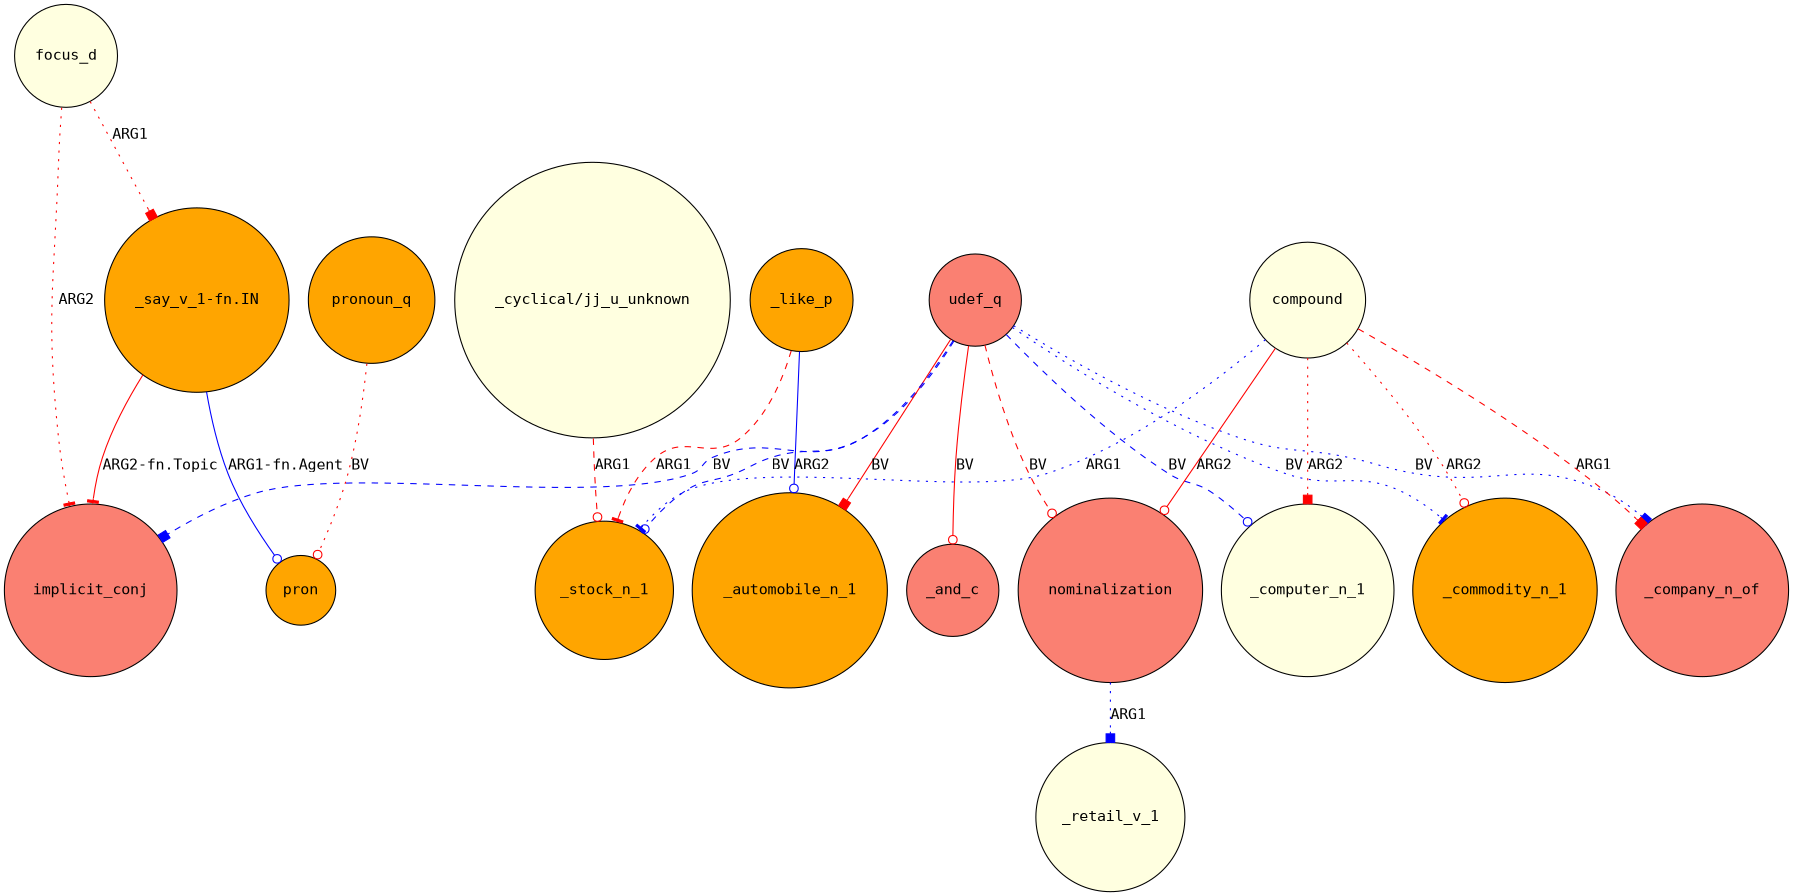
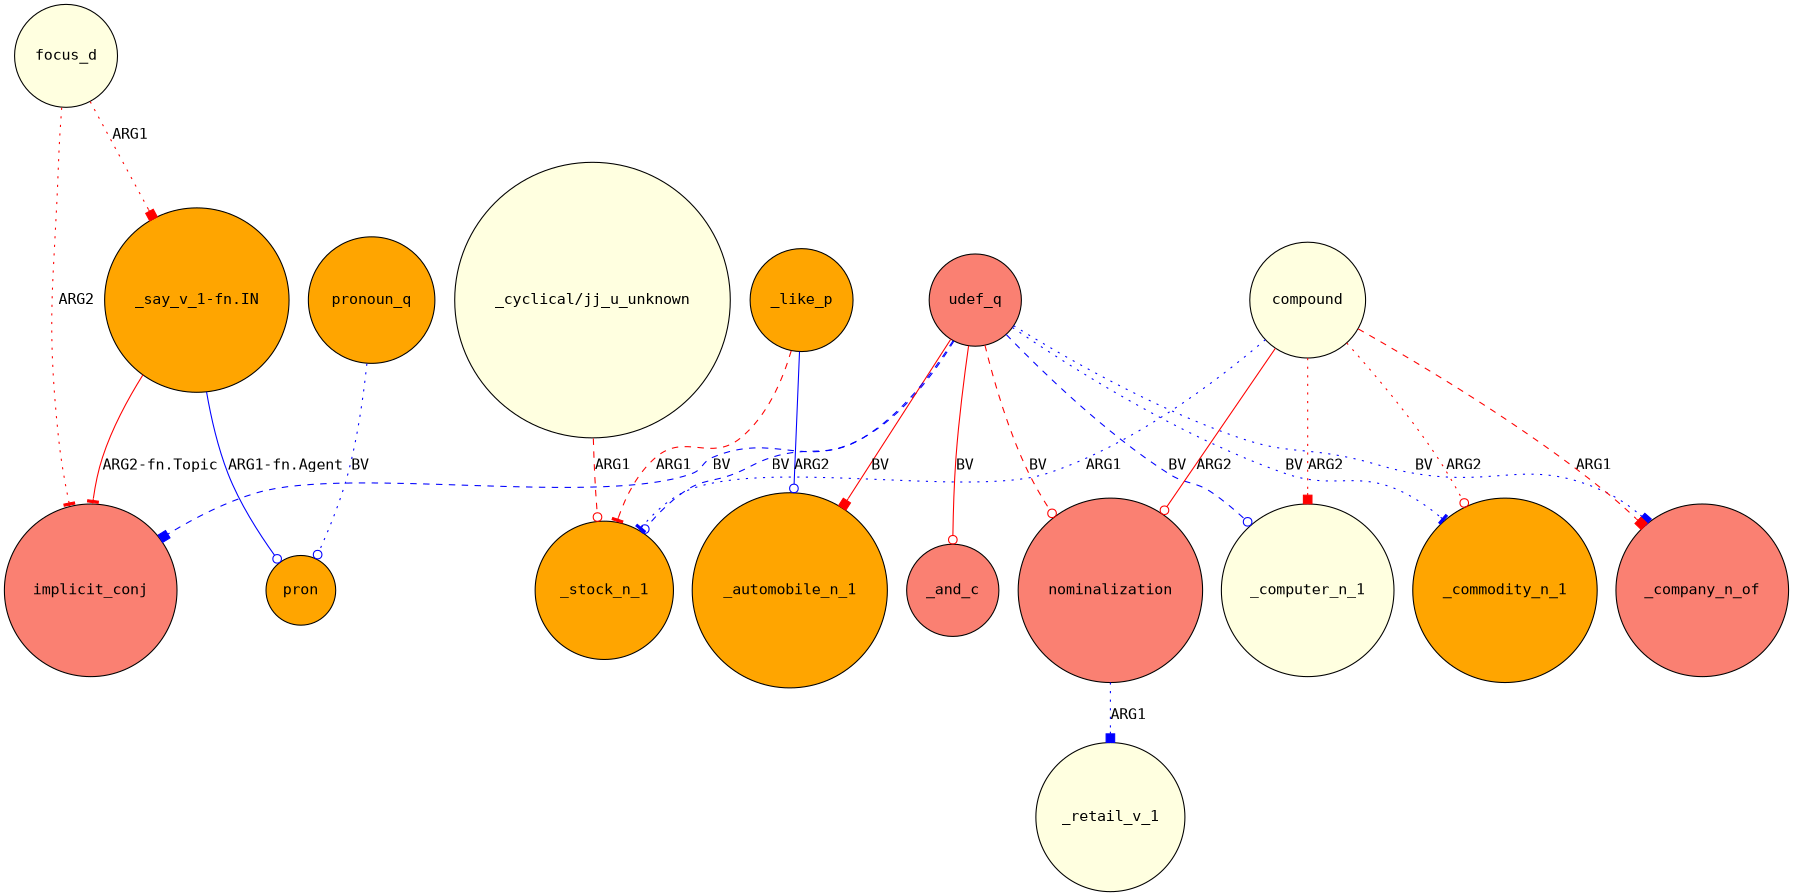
edge "pronoun_q" -> "pron": color red -> blue
